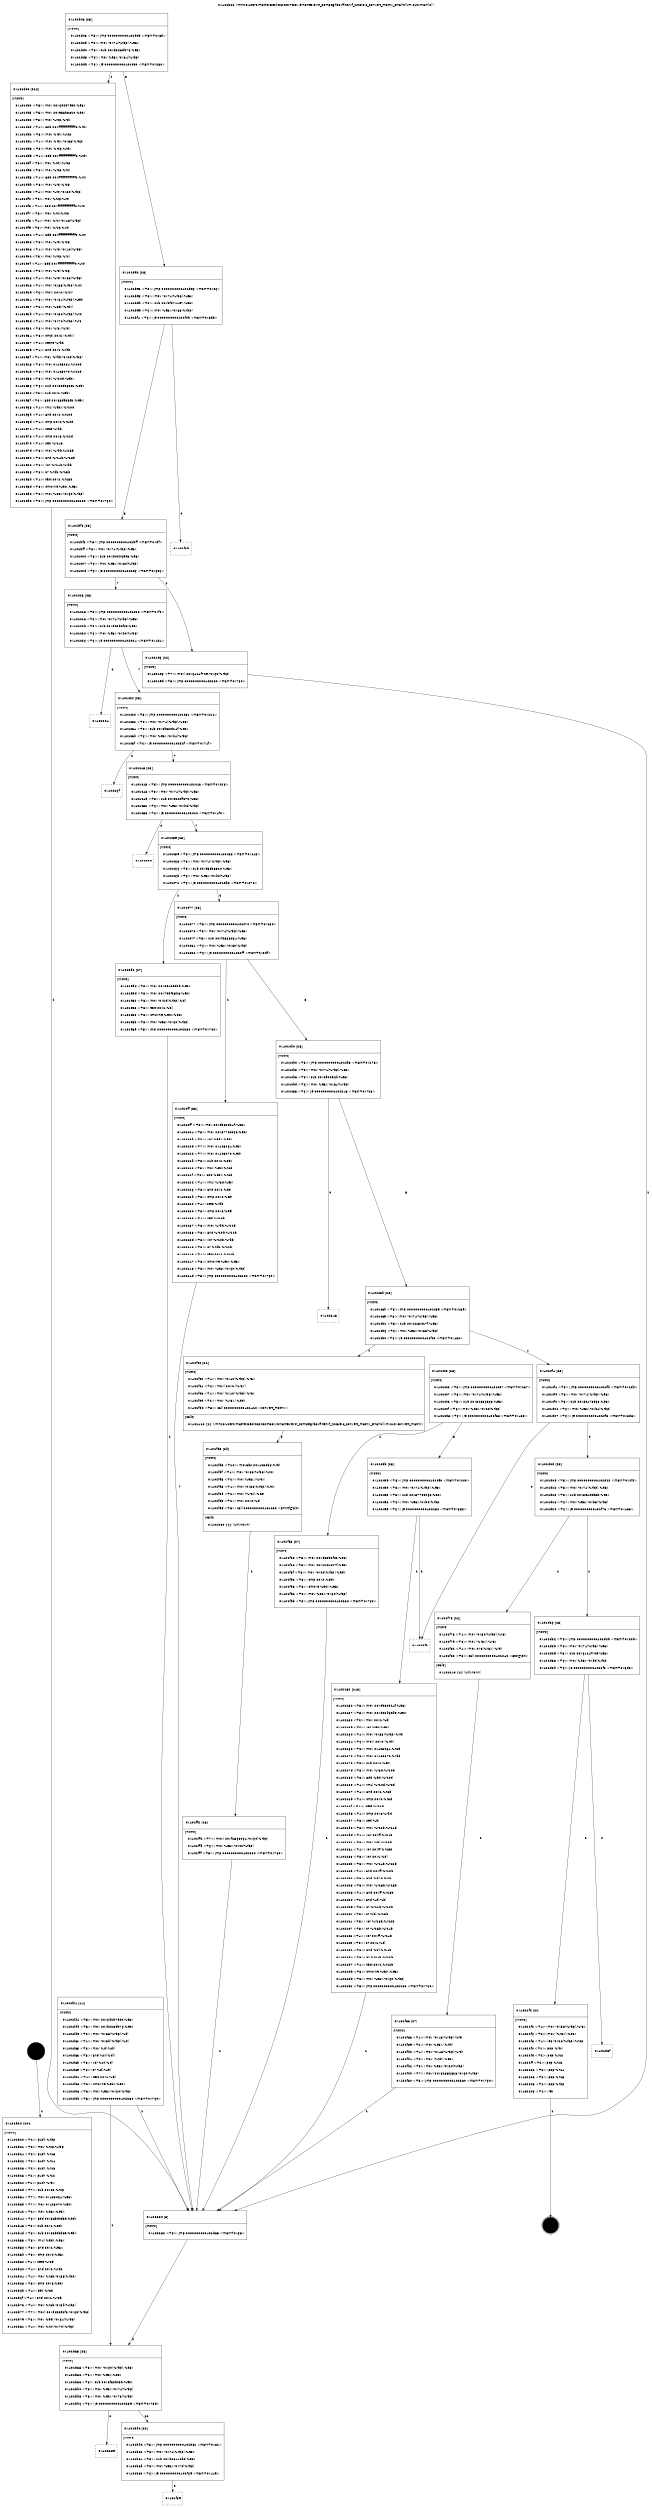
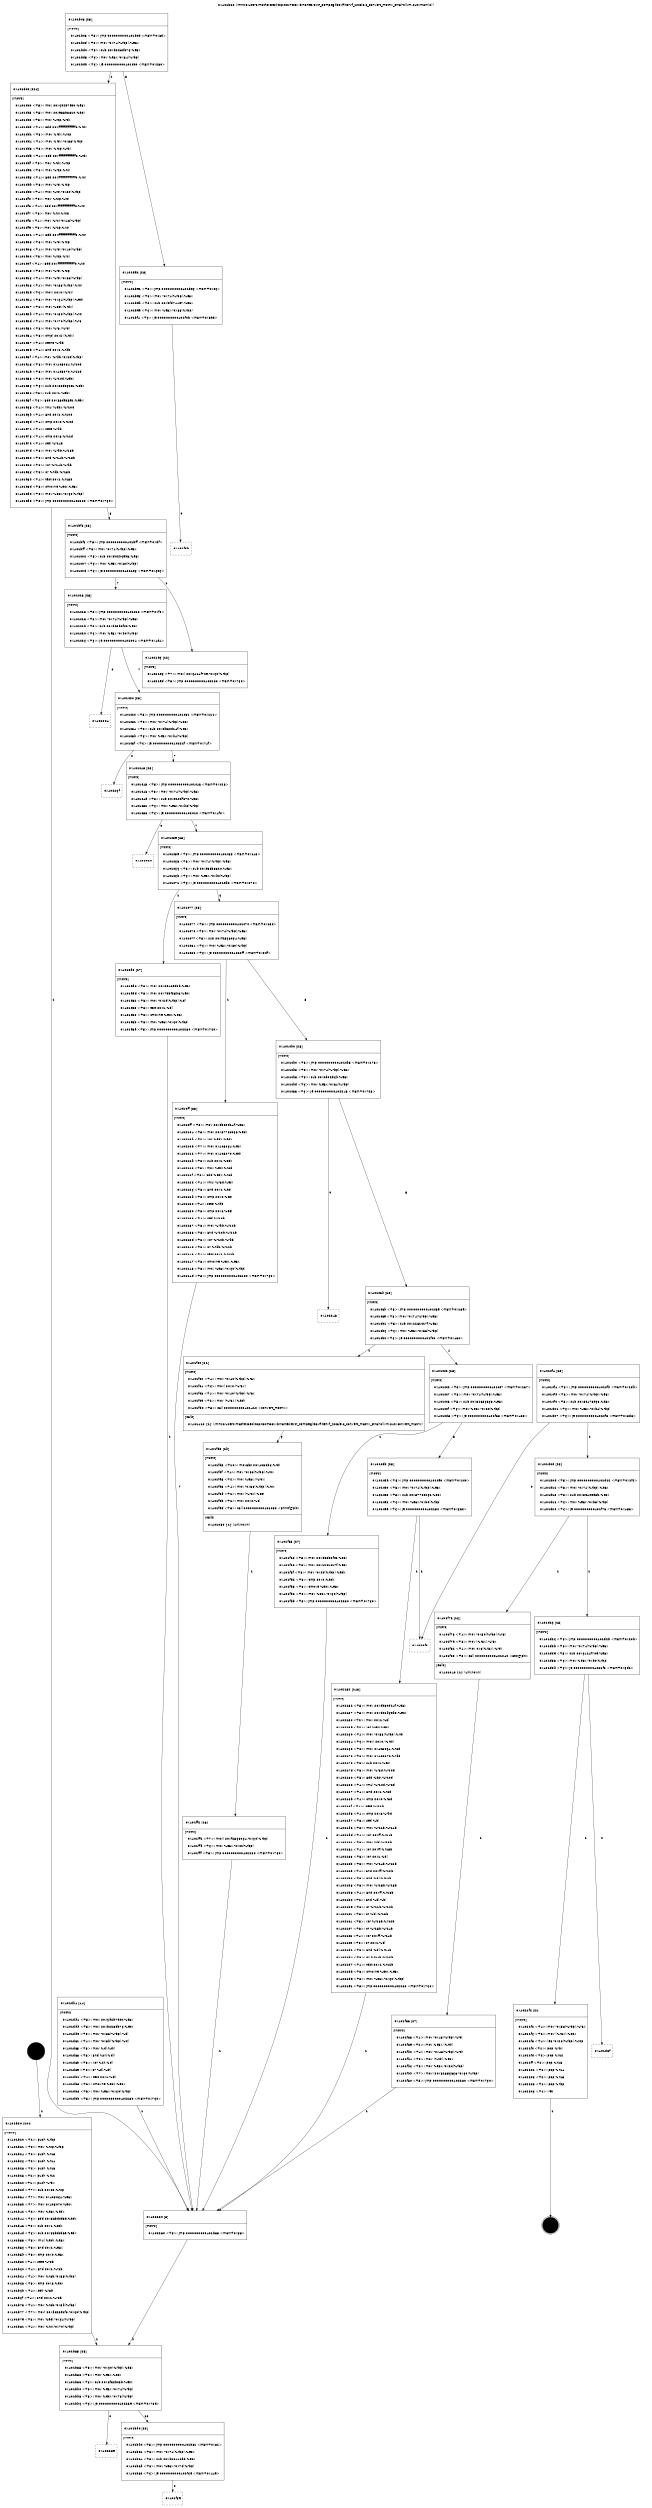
edge "0x401be1 [25]" -> "0x401bfa [25]": now "0x401dc0 [216]" -> "0x401bfa [25]"
edge "0x401ca9 [25]" -> "0x401cf4 [25]": now "0x401ca9 [25]" -> "0x401cc2 [25]"
edge "0x4021e6 [12]" -> "0x402280 [5]": removed, label "1"
edge "0x401d94 [44]" -> "0x401b85 [23]": now "0x401b20 [101]" -> "0x401b85 [23]"
